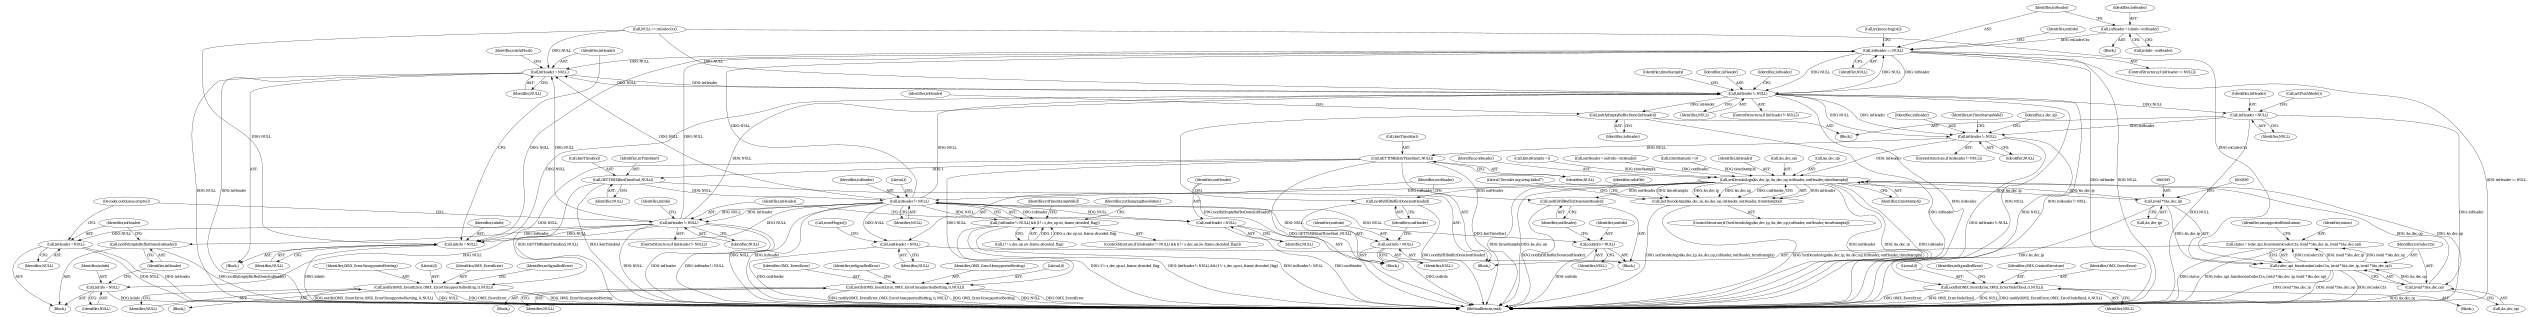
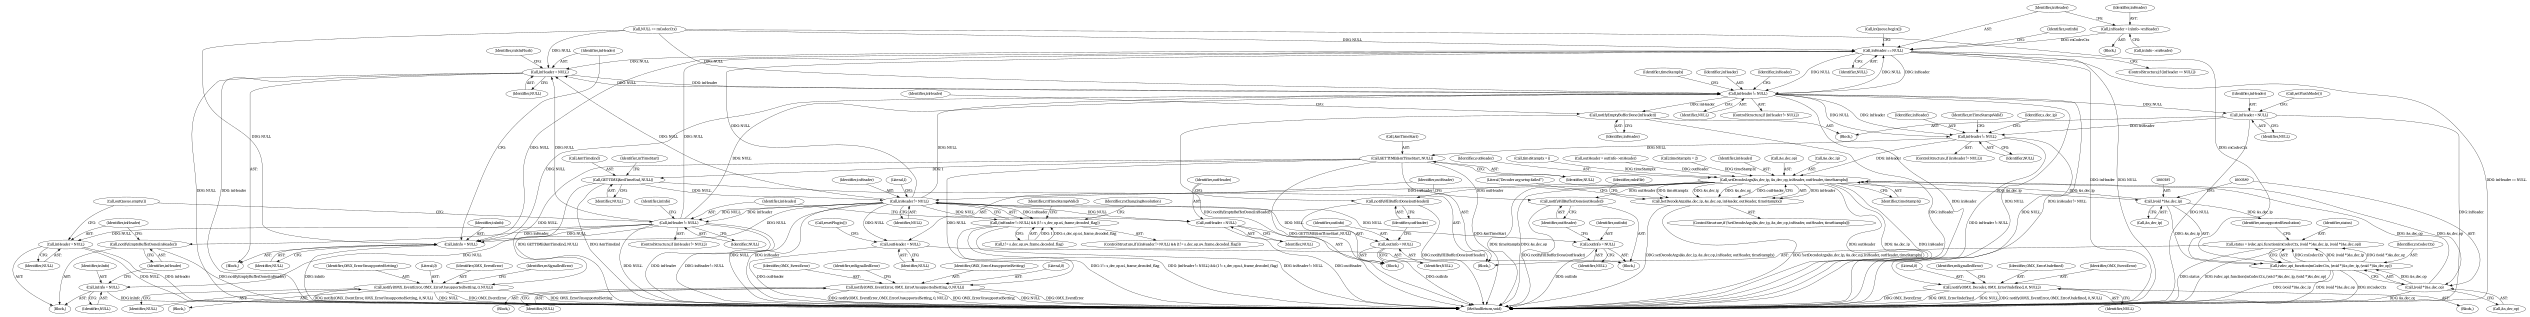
edge "(Call,inHeader = inInfo->mHeader)" -> "(Call,inInfo->mHeader)": removed, label "CFG:"
edge "(Call,NULL == mCodecCtx)" -> "(Call,inHeader == NULL)": added, label "DDG: NULL"
edge "(Call,inHeader == NULL)" -> "(ControlStructure,if (inHeader == NULL))": label "AST: " -> "CFG: "
node "(Call,timeStampIx = 0)": label "(Call,timeStampIx = 0)" -> "(Call,timeStampIx = 2)"
edge "(Identifier,mTimeStart)" -> "(Call,GETTIME(&mTimeEnd, NULL))": label "AST: " -> "CFG: "
node "(Decoder,outQueue.empty())": label "(Decoder,outQueue.empty())" -> "(Call,outQueue.empty())"
edge "(Identifier,mCodecCtx)" -> "(Call,(void *)&s_dec_op)": now "1000389" -> "(Call,(void *)&s_dec_op)"
node "(Identifier,OMX_ControlStructure)": label "(Identifier,OMX_ControlStructure)" -> "(Identifier,OMX_ErrorUndefined)"
node "(Call,notify(OMX_EventError, OMX_ErrorUndefined, 0, NULL))": label "(Call,notify(OMX_EventError, OMX_ErrorUndefined, 0, NULL))" -> "(Call,notify(OMX_Decoder, OMX_ErrorUndefined, 0, NULL))"
edge "(Call,(void *)&s_dec_ip)" -> "(MethodReturn,void)": now "(Call,(void *)&s_dec_ip)" -> "(Identifier,unsupportedResolution)"
